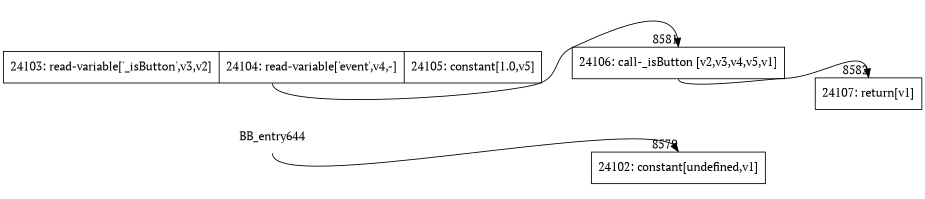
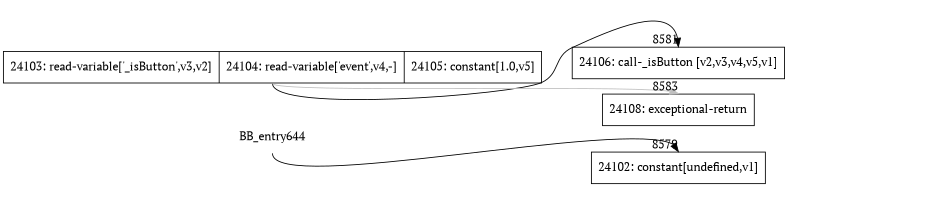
node "24107: return[v1]": removed
node "24108: exceptional-return": added
